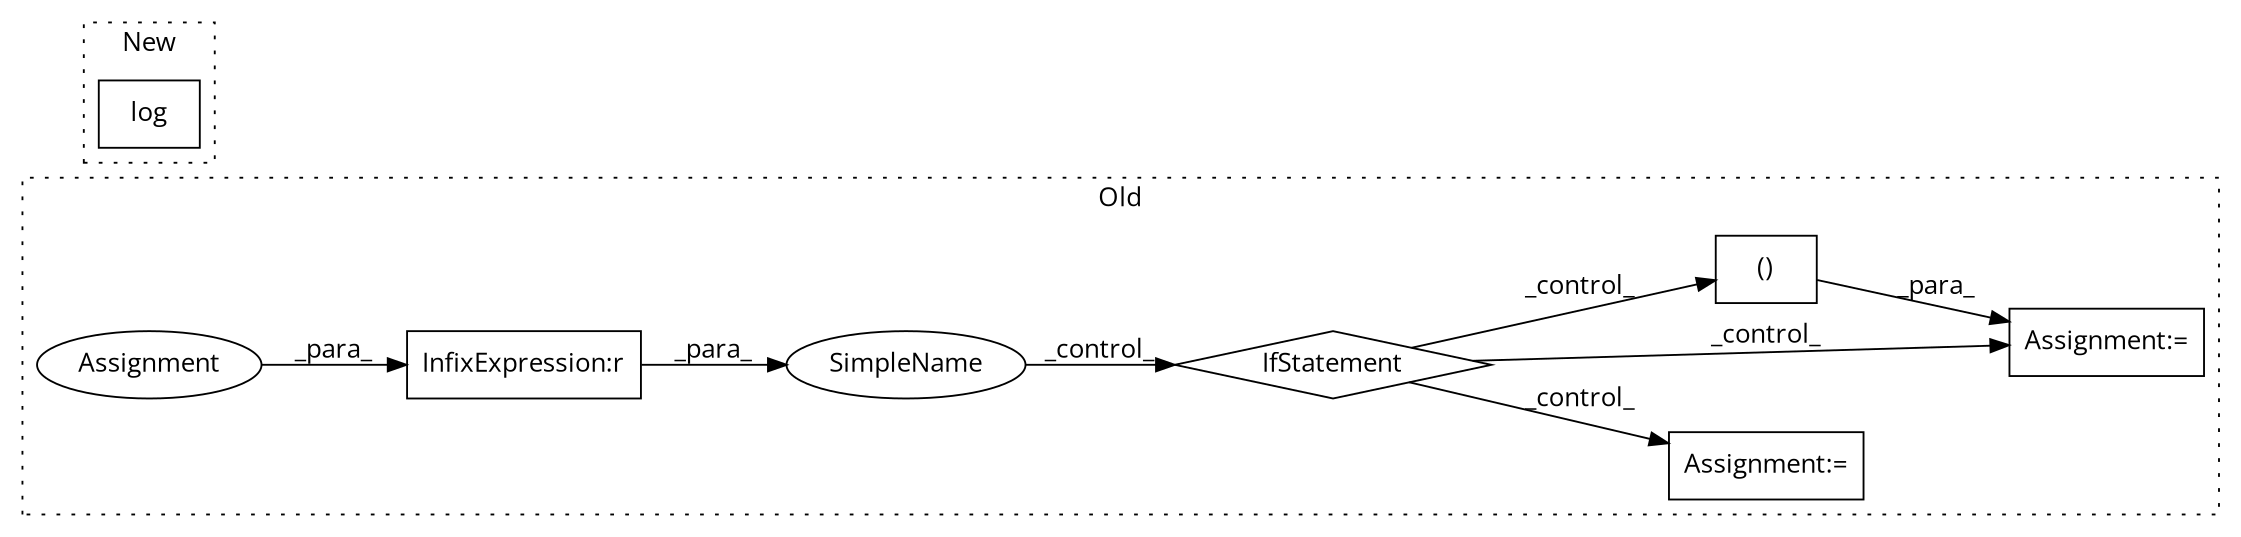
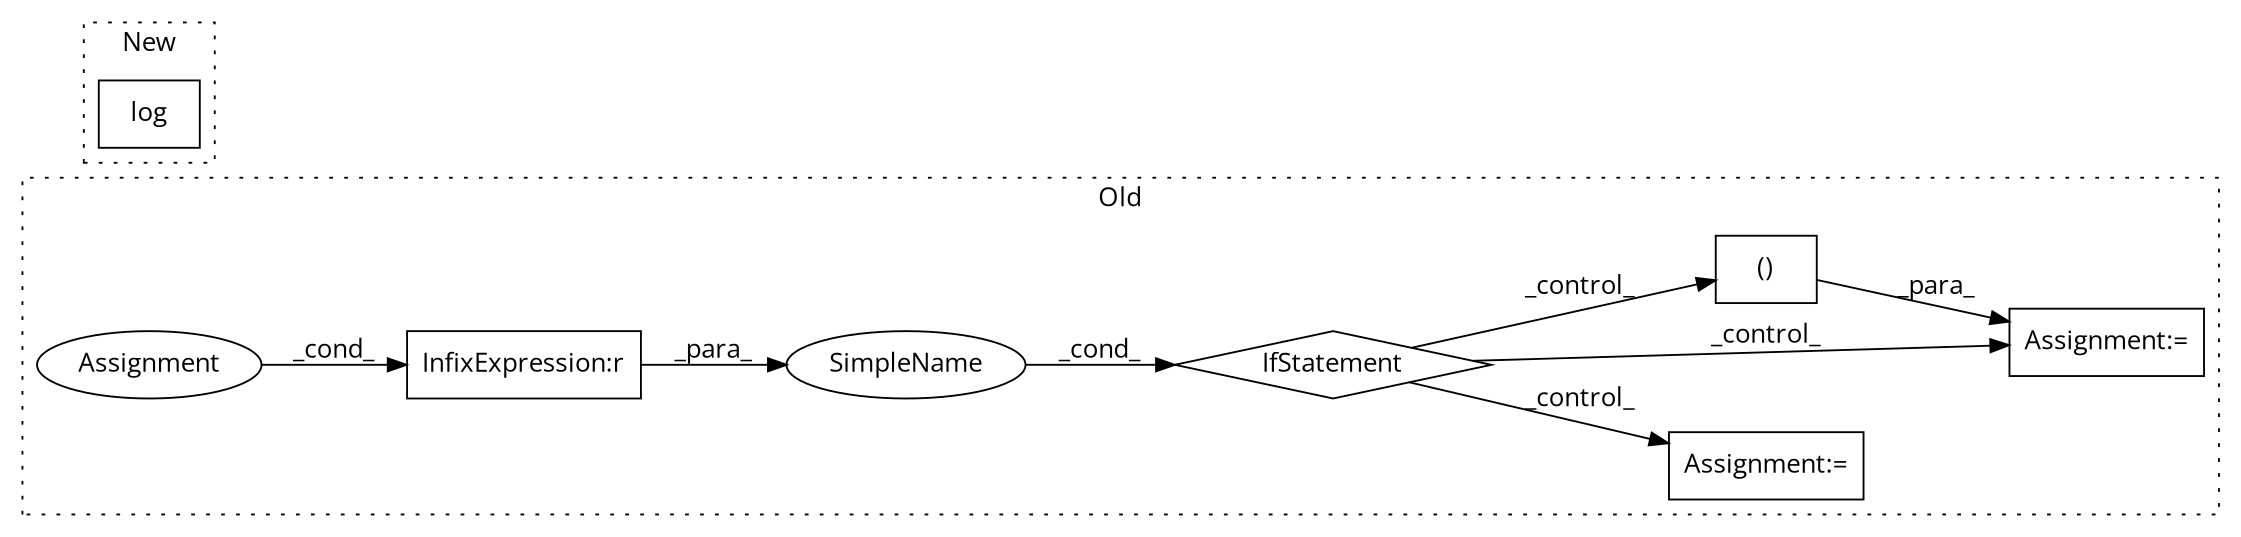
edge "Assignment" -> "InfixExpression:r": label "_para_" -> "_cond_"
edge "SimpleName" -> "IfStatement": label "_control_" -> "_cond_"
